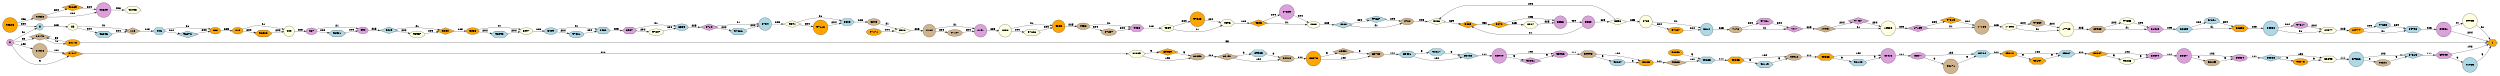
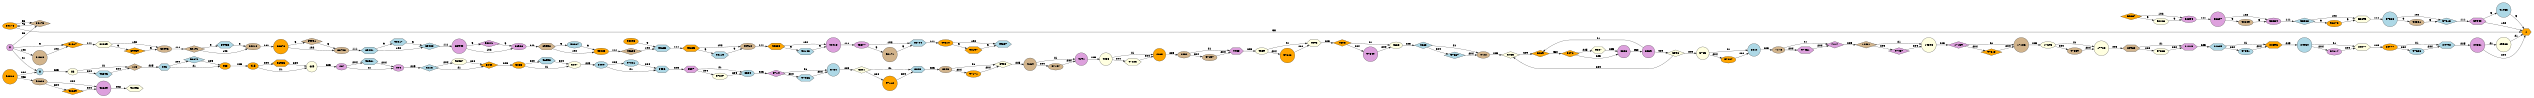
edge "49337" -> "52367": removed, label "111"
edge "3846" -> "97171": added, label "204"
